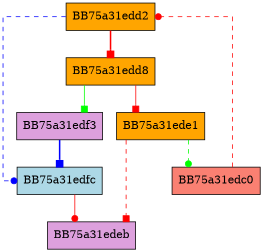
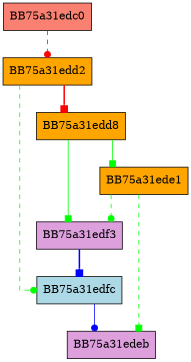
edge "BB75a31edd2" -> "BB75a31edfc": color blue -> green
edge "BB75a31edd8" -> "BB75a31ede1": color red -> green
edge "BB75a31ede1" -> "BB75a31edc0": now "BB75a31ede1" -> "BB75a31edf3"
edge "BB75a31ede1" -> "BB75a31edeb": color red -> green
edge "BB75a31edfc" -> "BB75a31edeb": color red -> blue
